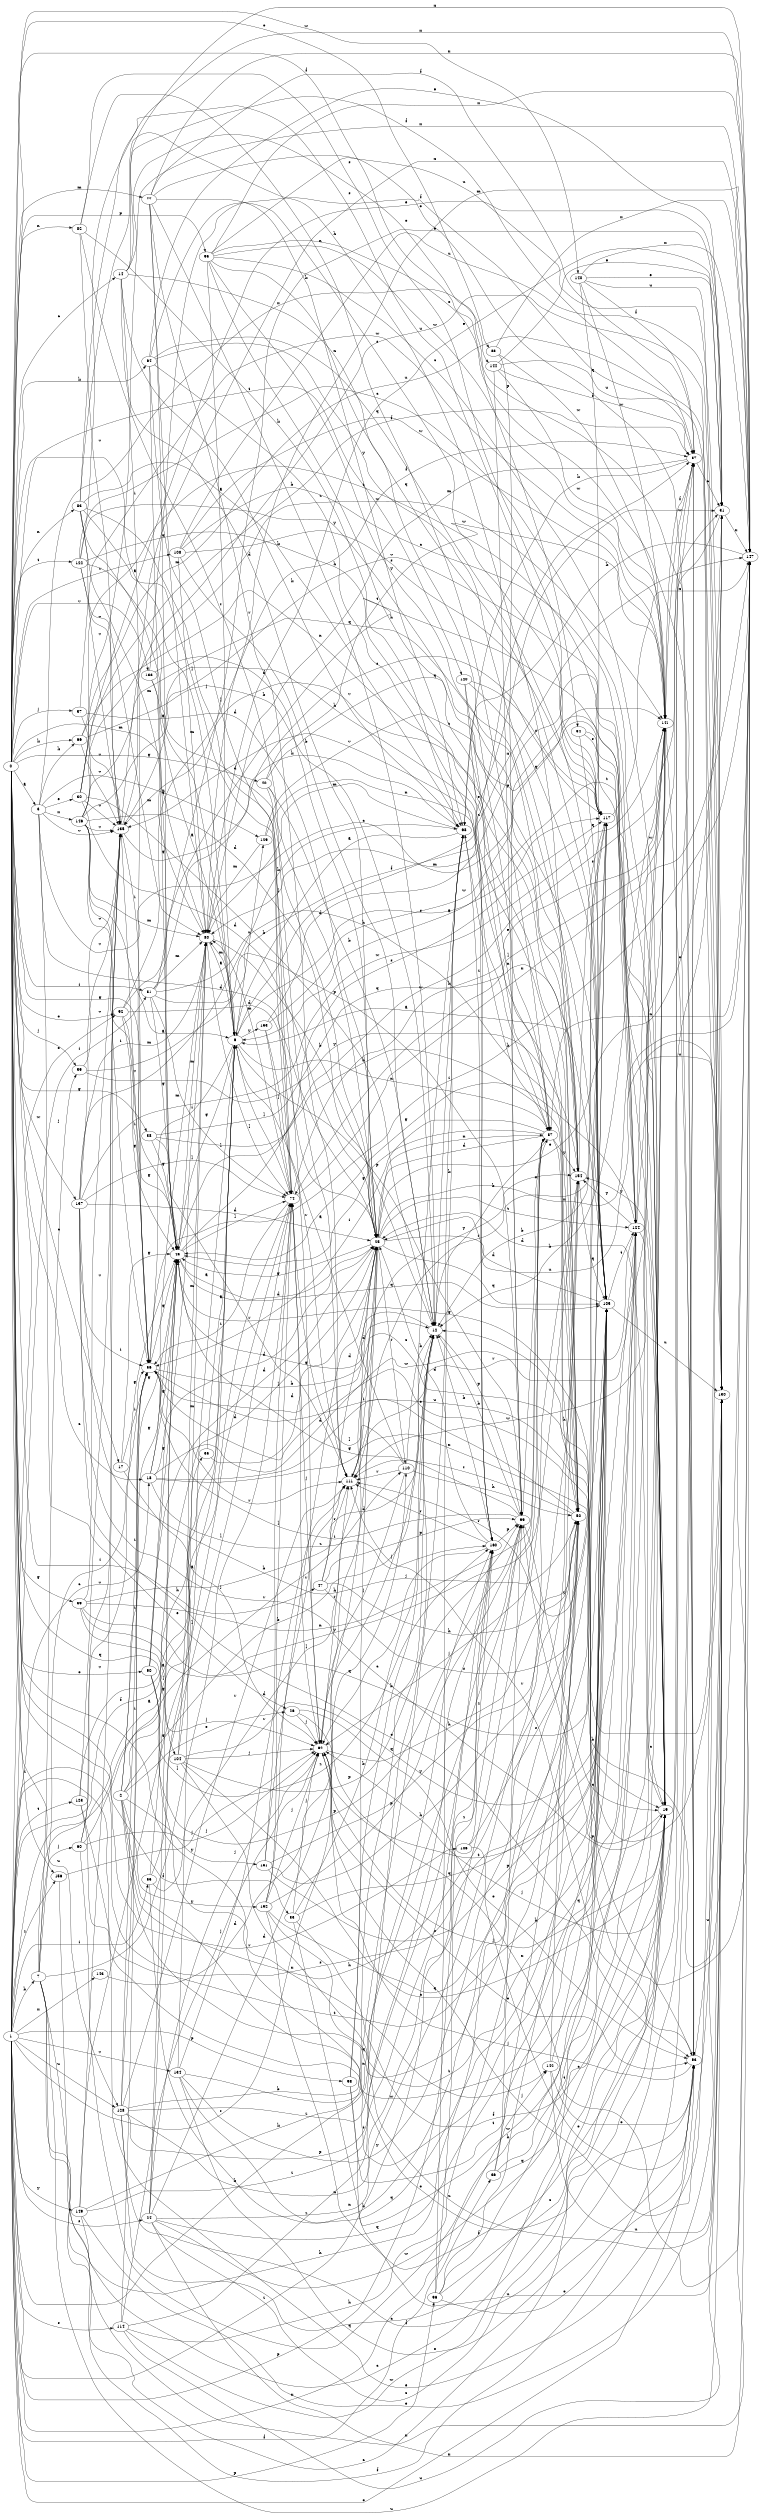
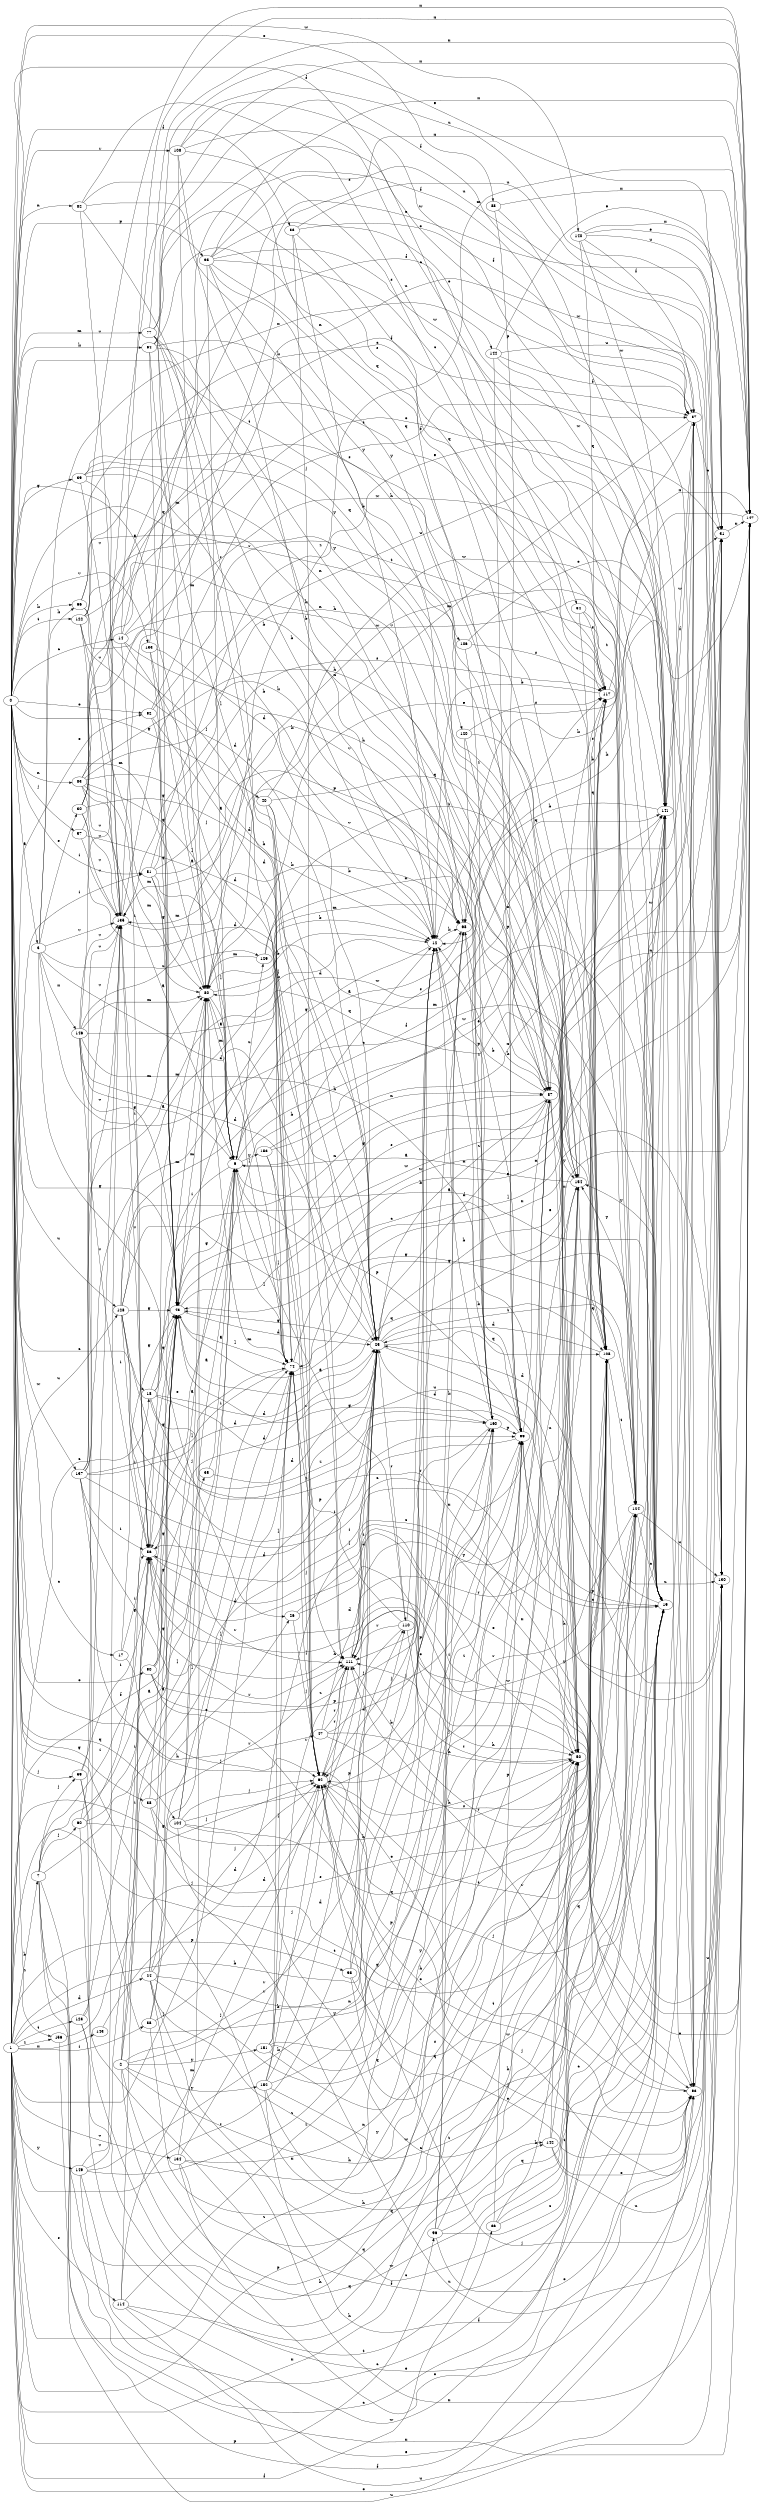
edge "92" -> "56": now "59" -> "56"
edge "104" -> "80": label "m" -> "j"
edge "1" -> "24": label "s" -> "d"
